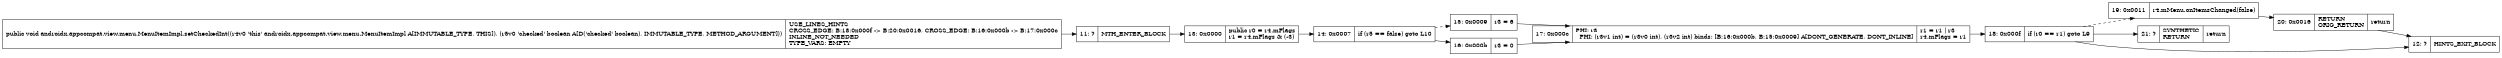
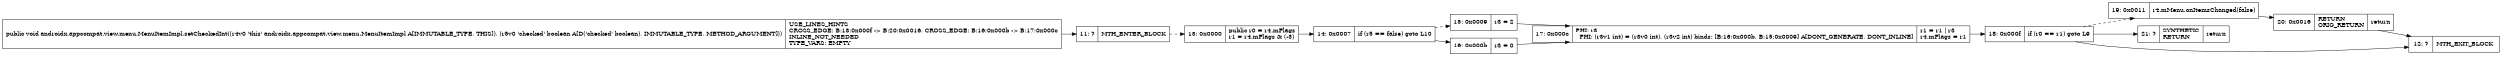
node "15: 0x0009": text "r3 = 6" -> "r3 = 2"
edge "11: ?" -> "13: 0x0000": style solid -> dashed
node "12: ?": text "HINTS_EXIT_BLOCK" -> "MTH_EXIT_BLOCK"
